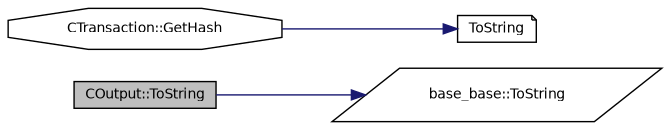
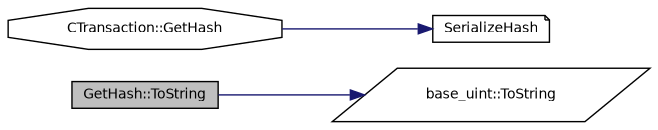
node "ToString": label "ToString" -> "SerializeHash"
node "COutput::ToString": label "COutput::ToString" -> "GetHash::ToString"
node "base_base::ToString": label "base_base::ToString" -> "base_uint::ToString"
